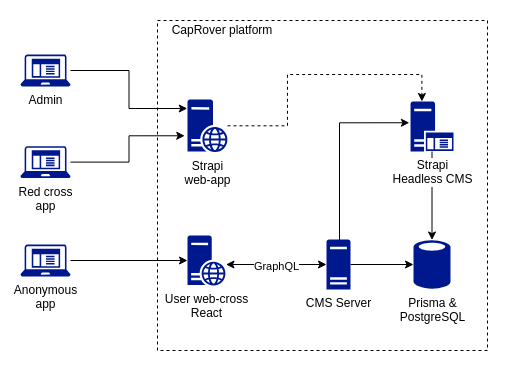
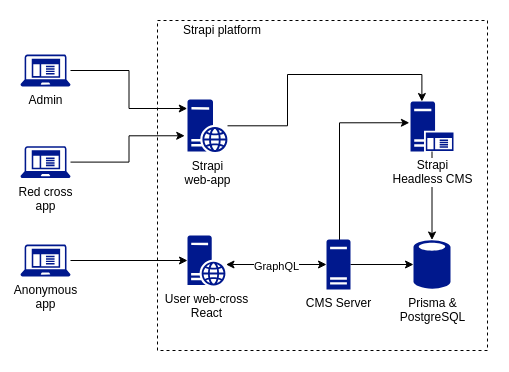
node "CapRover platform": label "CapRover platform" -> "Strapi platform"
edge "Strapi web-app" -> "Strapi Headless CMS": style dashed -> solid
